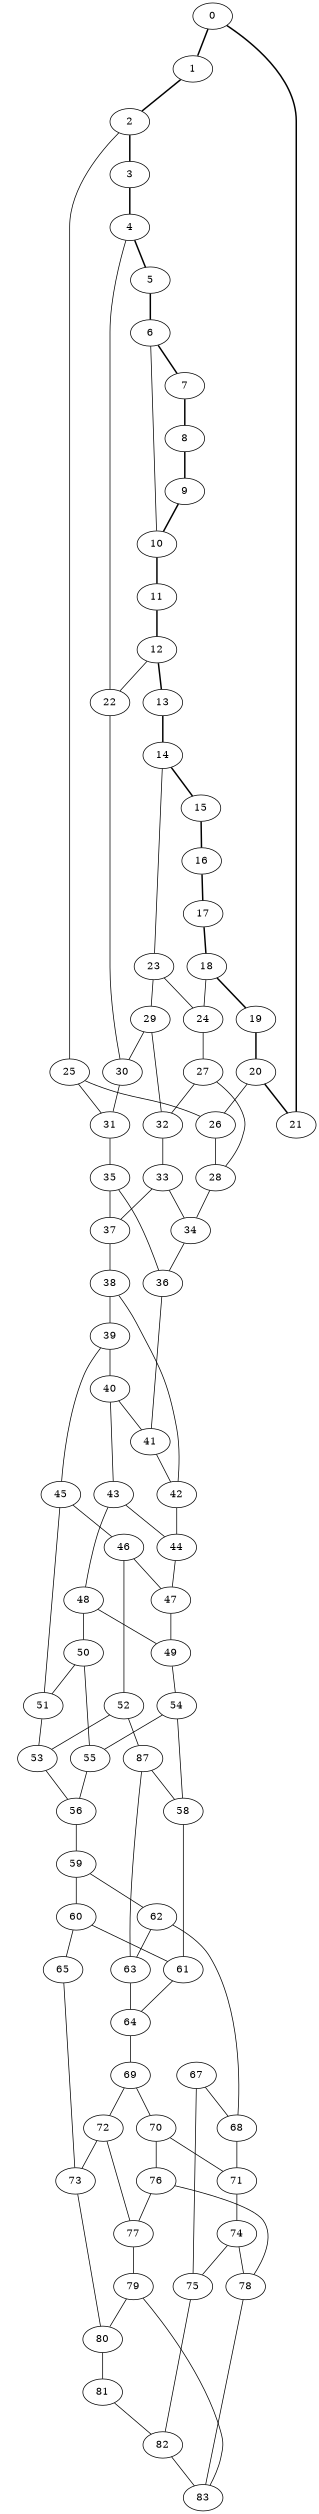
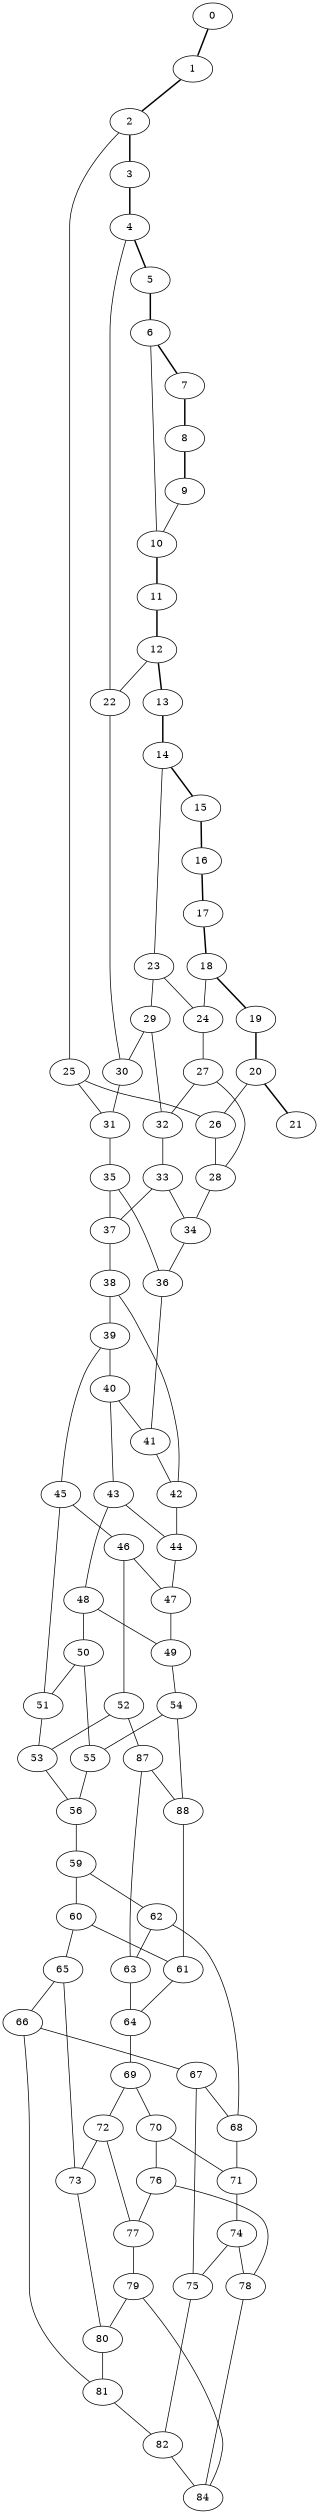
edge "9" -- "10": style bold -> solid
edge "0" -- "21": removed
node "58": label "58" -> "88"
node "66": added
node "83": label "83" -> "84"
